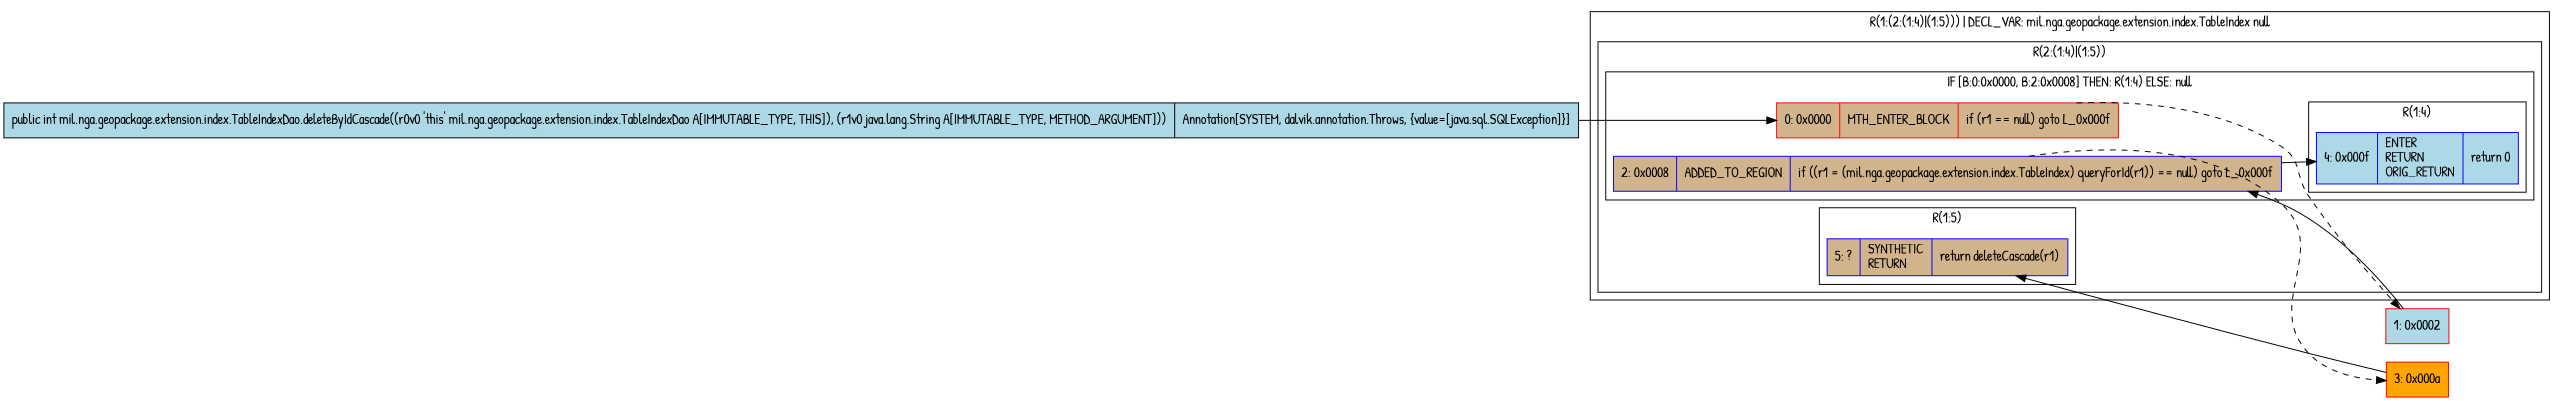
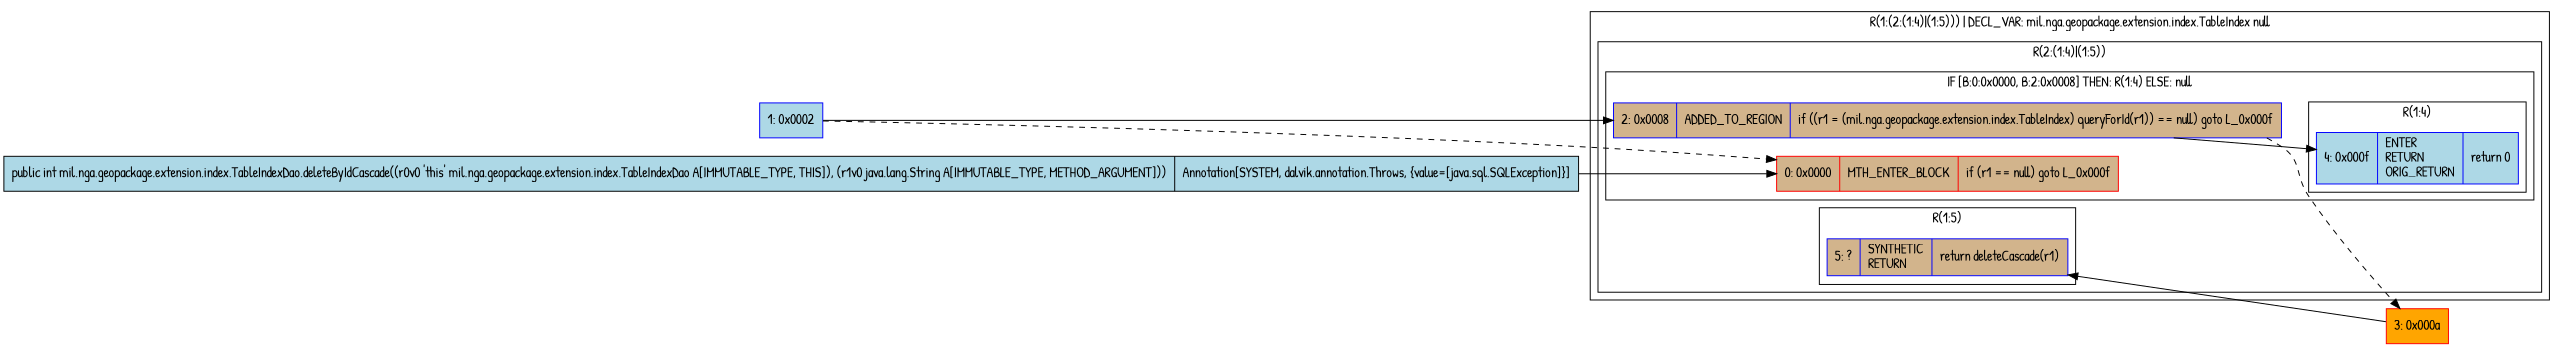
edge "0: 0x0000" -> "1: 0x0002": reversed
node "1: 0x0002": color red -> blue
